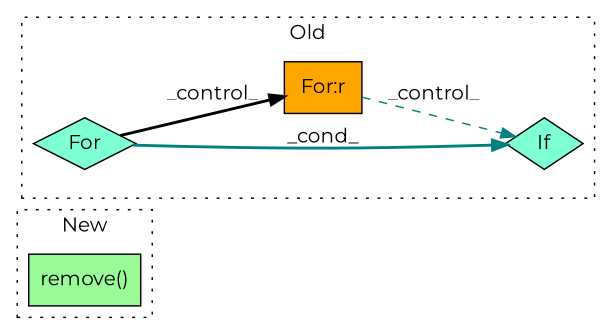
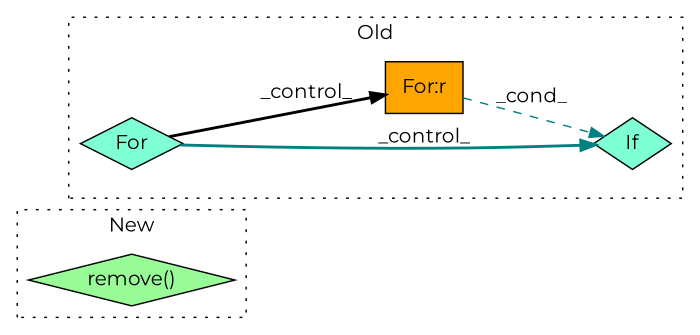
edge "For:r" -> "If": label "_control_" -> "_cond_"
edge "For" -> "If": label "_cond_" -> "_control_"
node "remove()": shape box -> diamond
